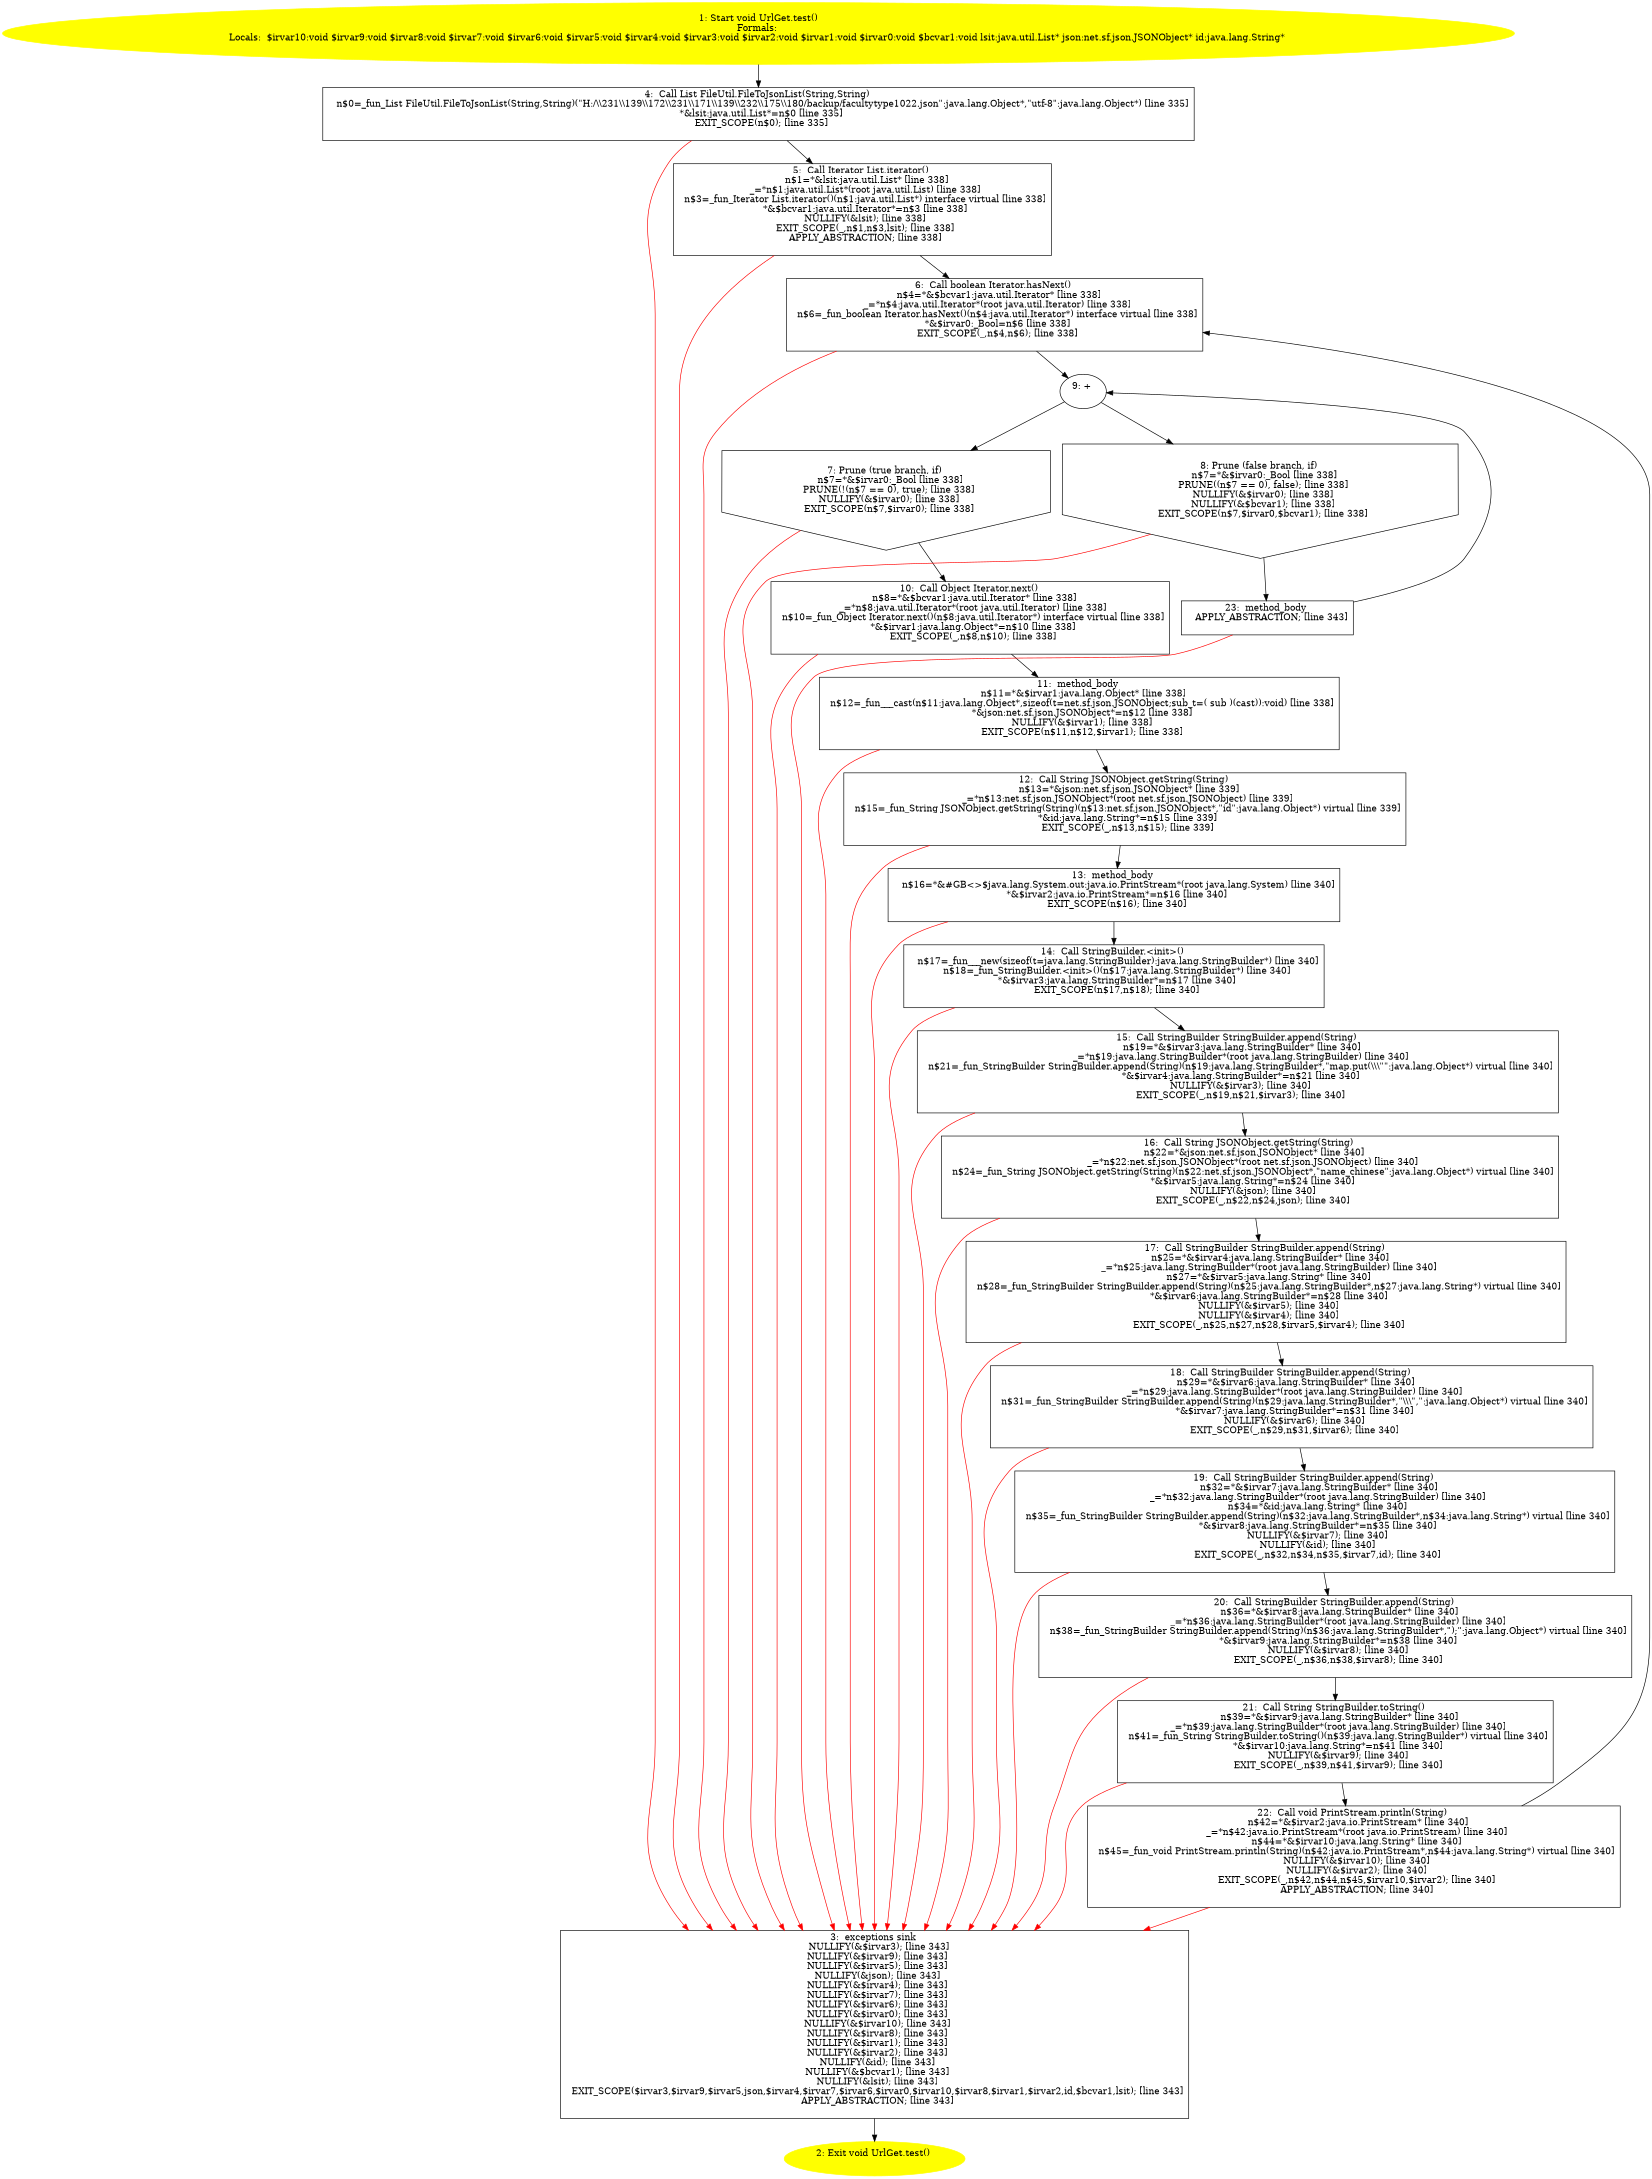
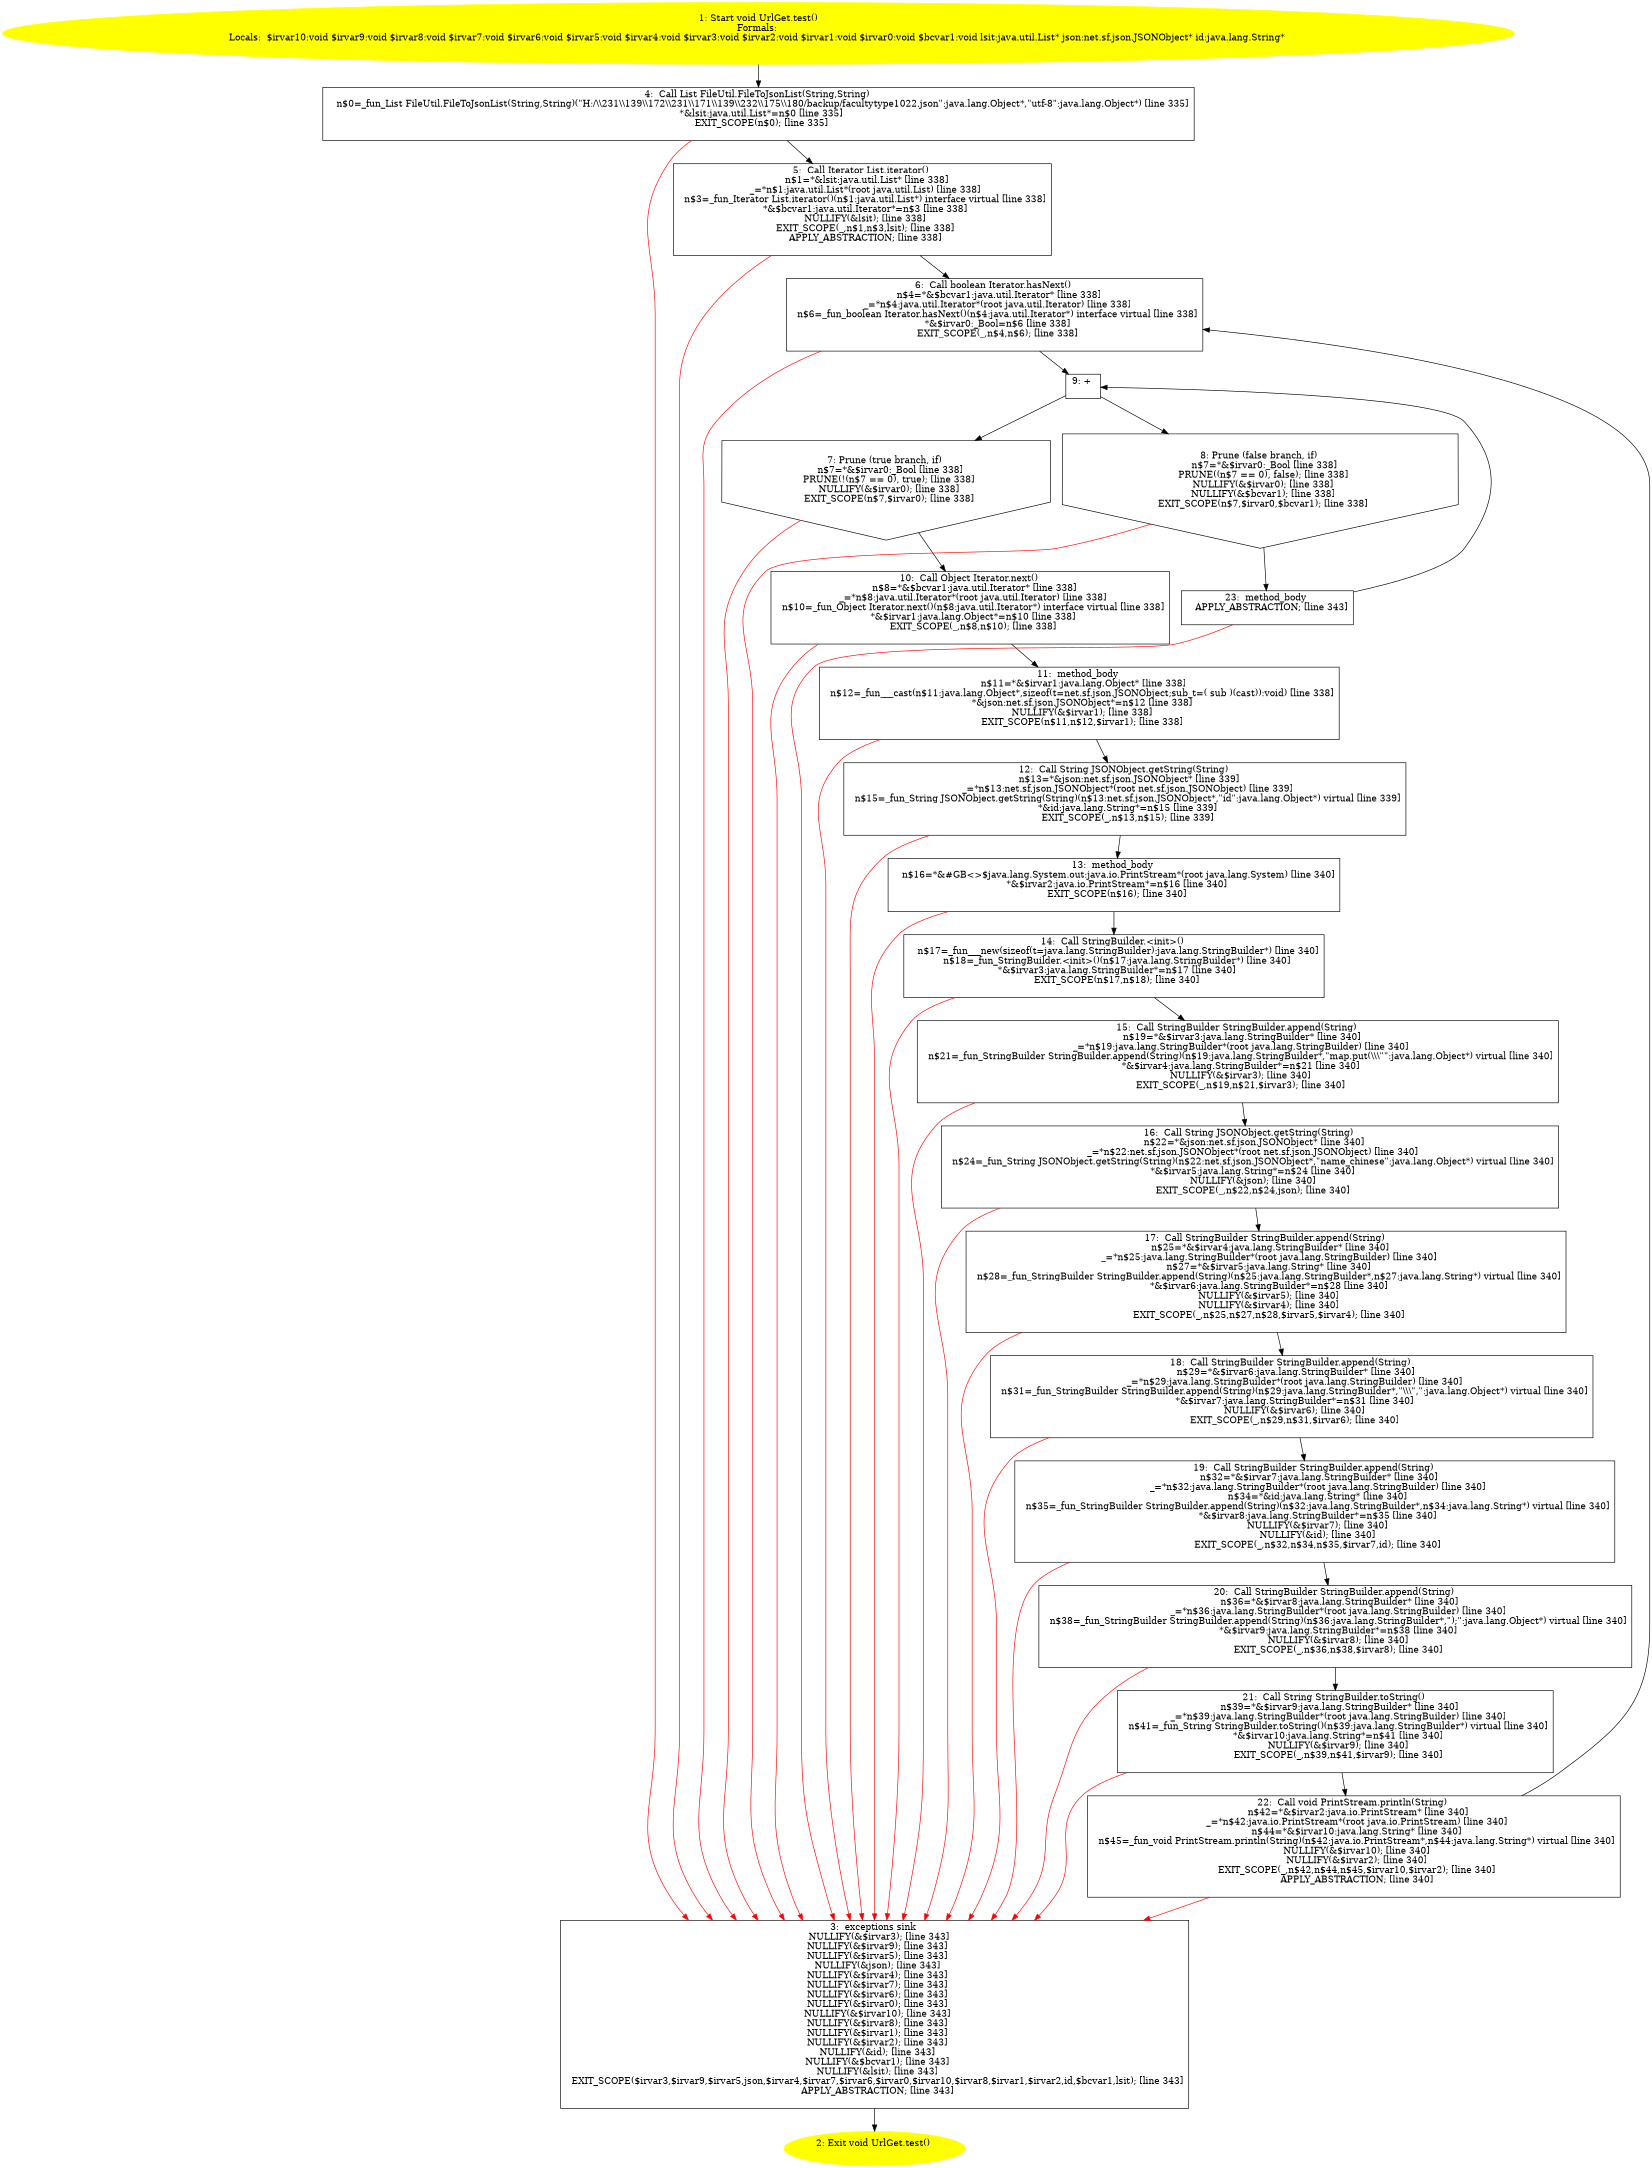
node "9: +": shape ellipse -> box
